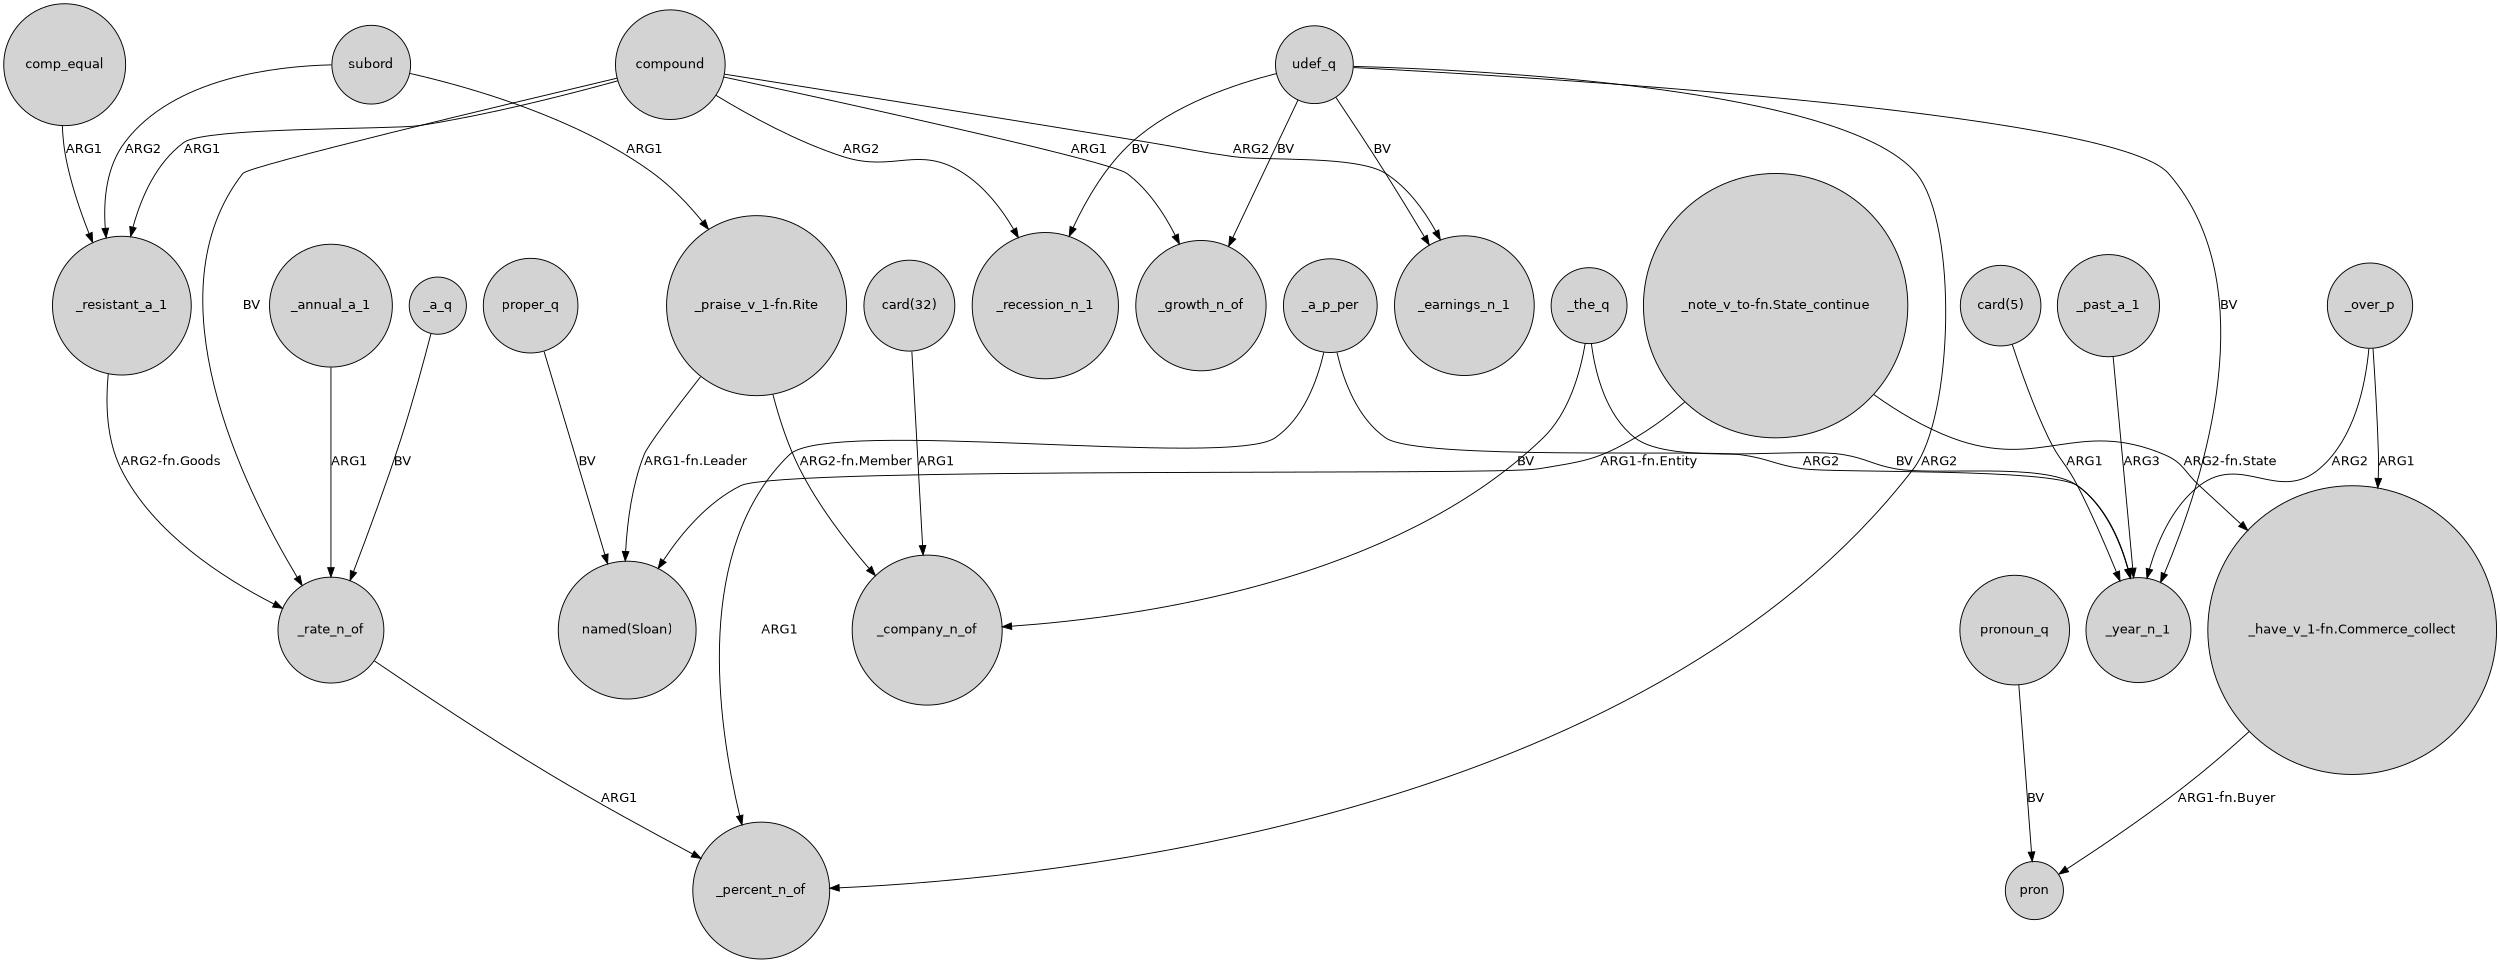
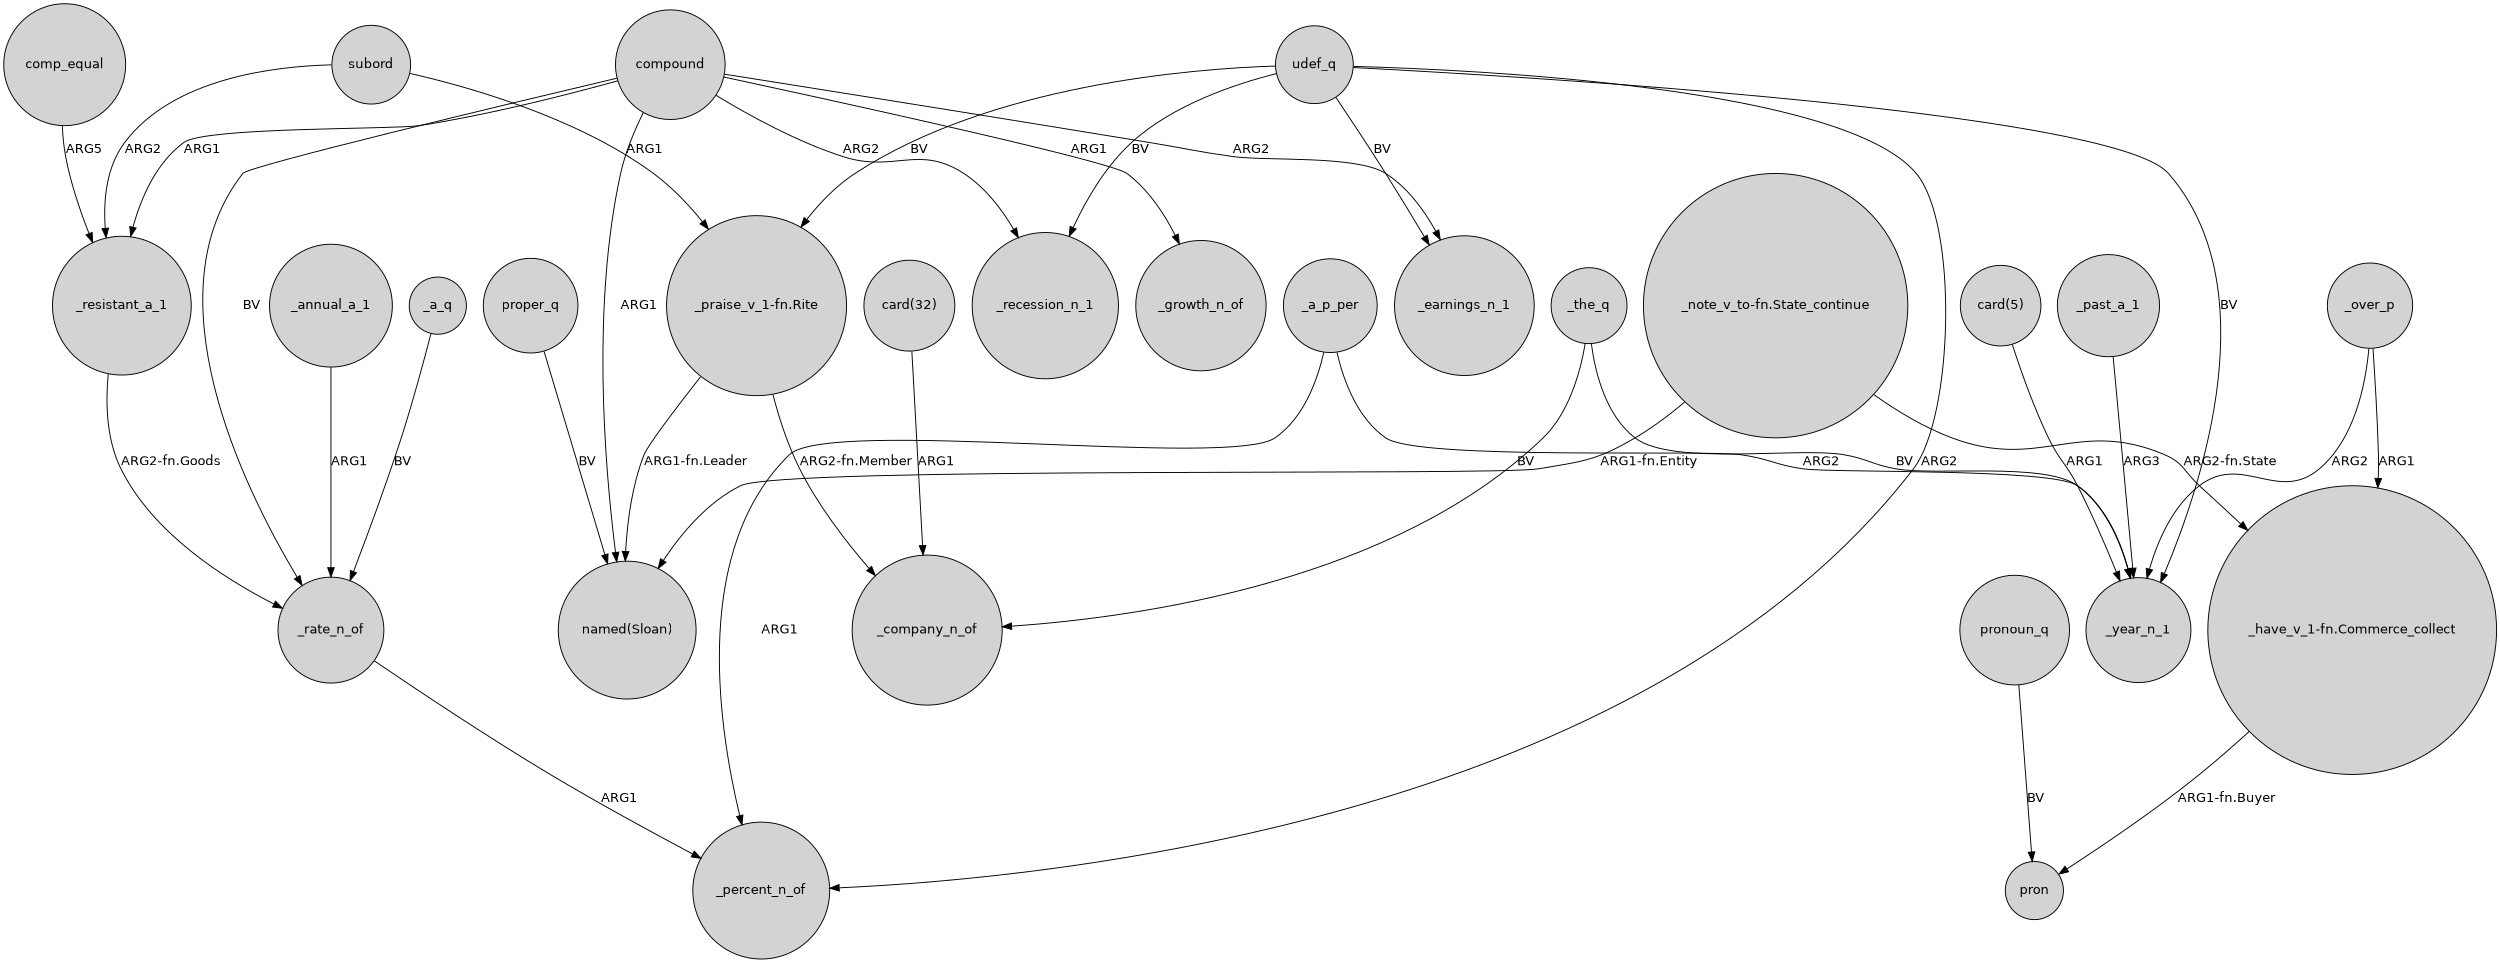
edge "comp_equal" -> "_resistant_a_1": label "ARG1" -> "ARG5"
edge "udef_q" -> "_growth_n_of": now "udef_q" -> "_praise_v_1-fn.Rite"
edge "compound" -> "named(Sloan)": added, label "ARG1"
